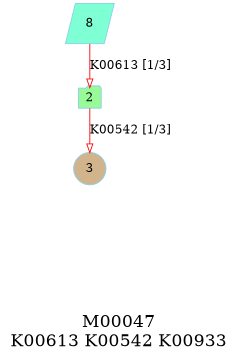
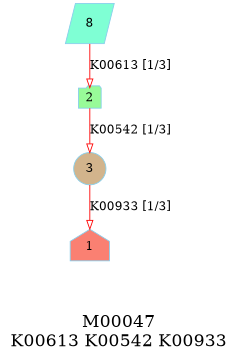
node "1": added
